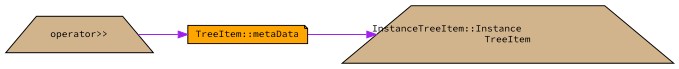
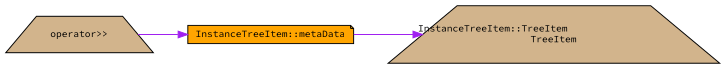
node "TreeItem::metaData": label "TreeItem::metaData" -> "InstanceTreeItem::metaData"
node "InstanceTreeItem::Instance TreeItem": label "InstanceTreeItem::Instance TreeItem" -> "InstanceTreeItem::TreeItem TreeItem"
